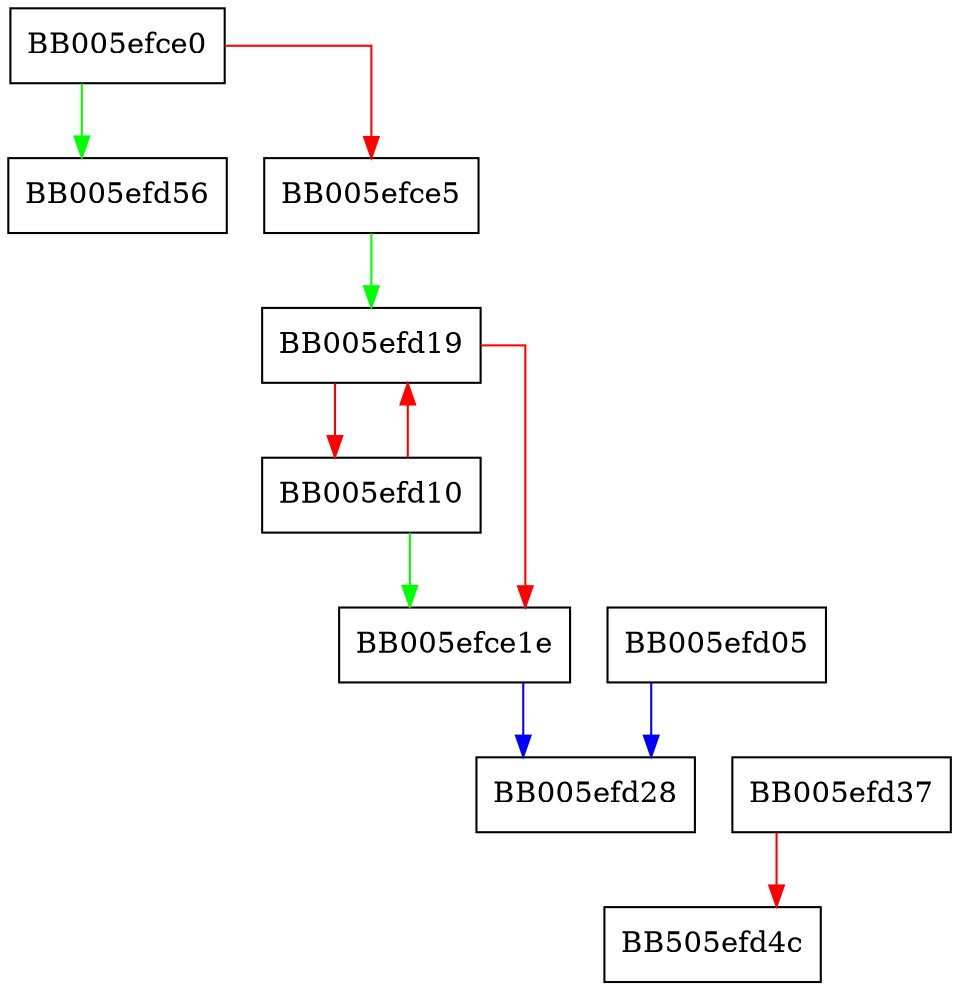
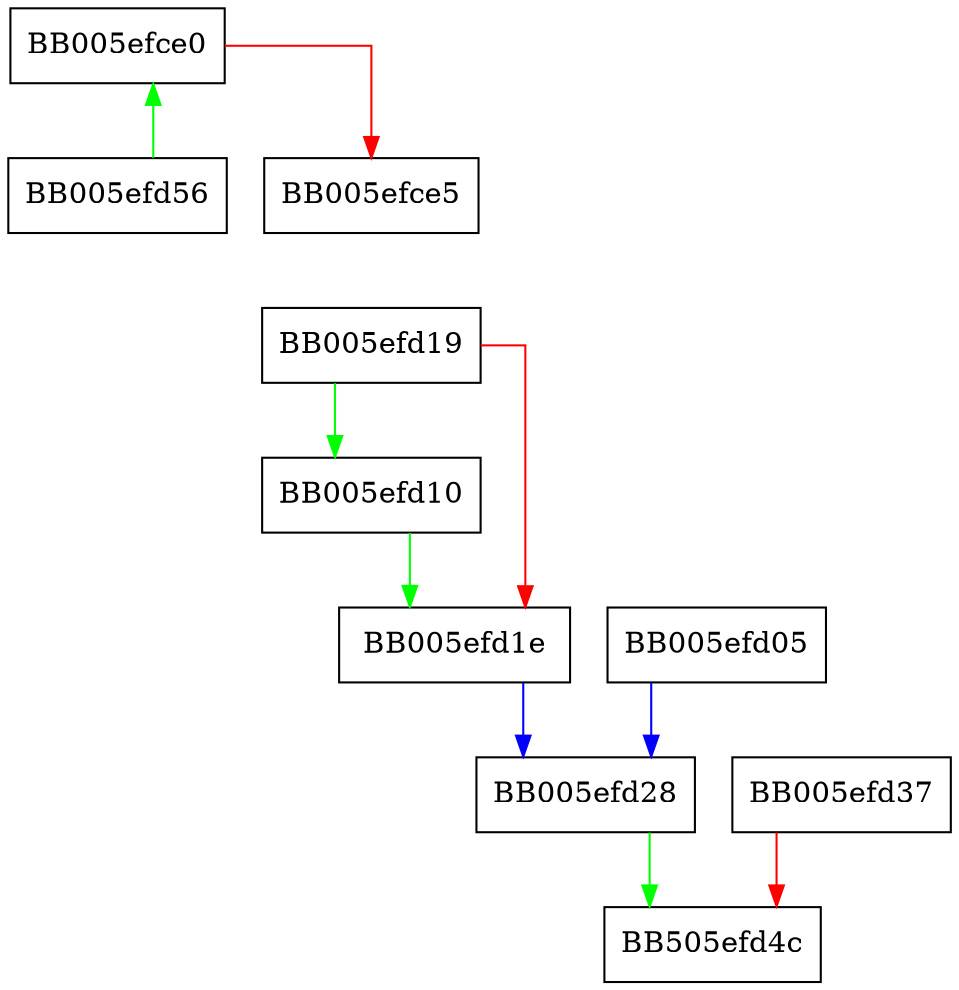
edge "BB005efce0" -> "BB005efd56": reversed
edge "BB005efce5" -> "BB005efd19": removed
edge "BB005efd19" -> "BB005efd10": color red -> green
edge "BB005efd10" -> "BB005efd19": removed
node "BB005efce1e": label "BB005efce1e" -> "BB005efd1e"
edge "BB005efd28" -> "BB505efd4c": added
